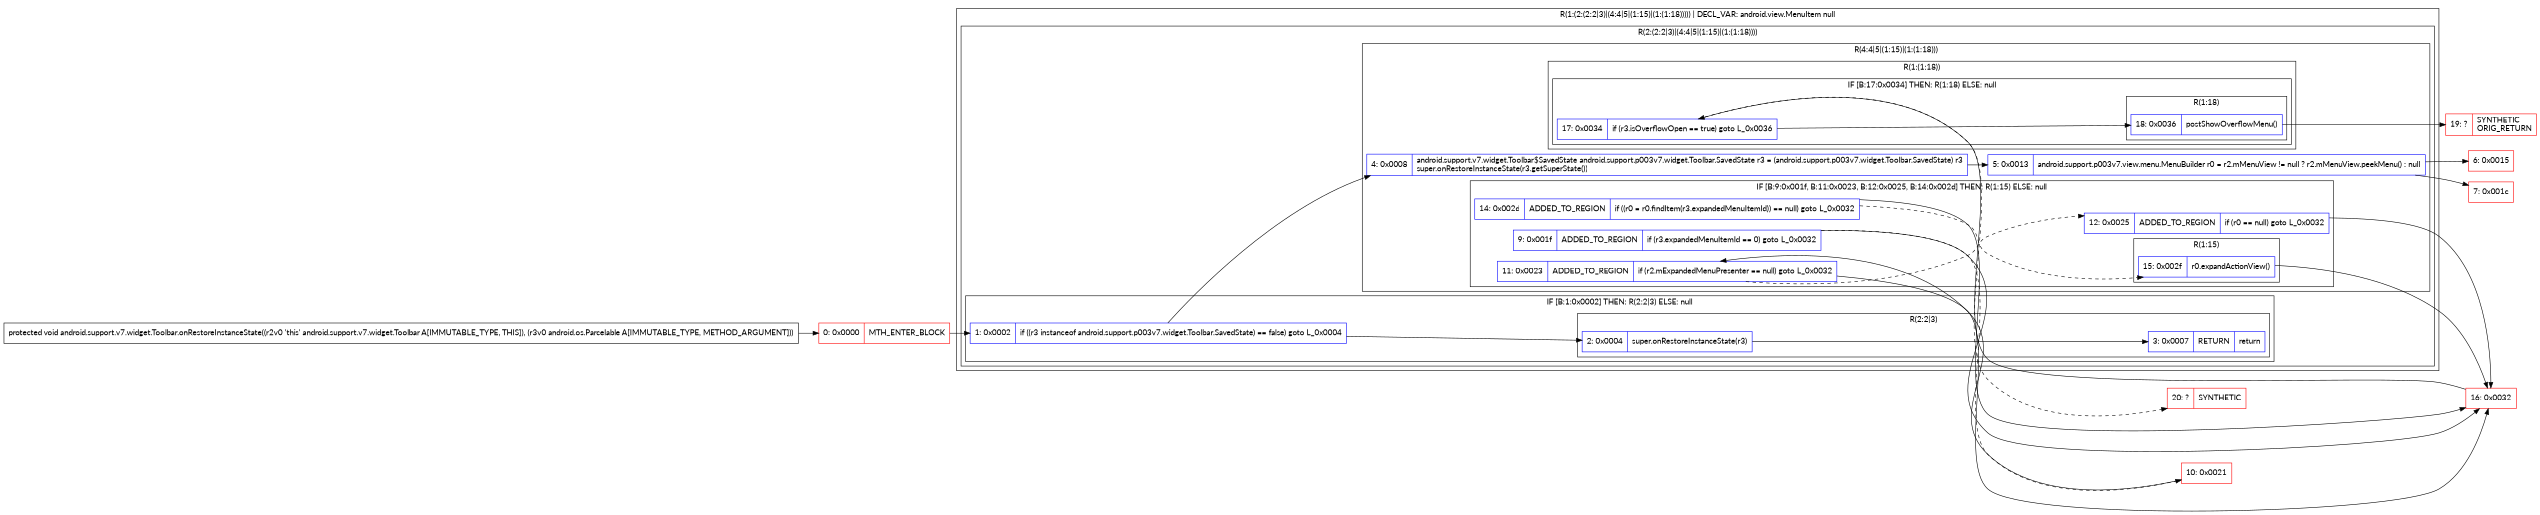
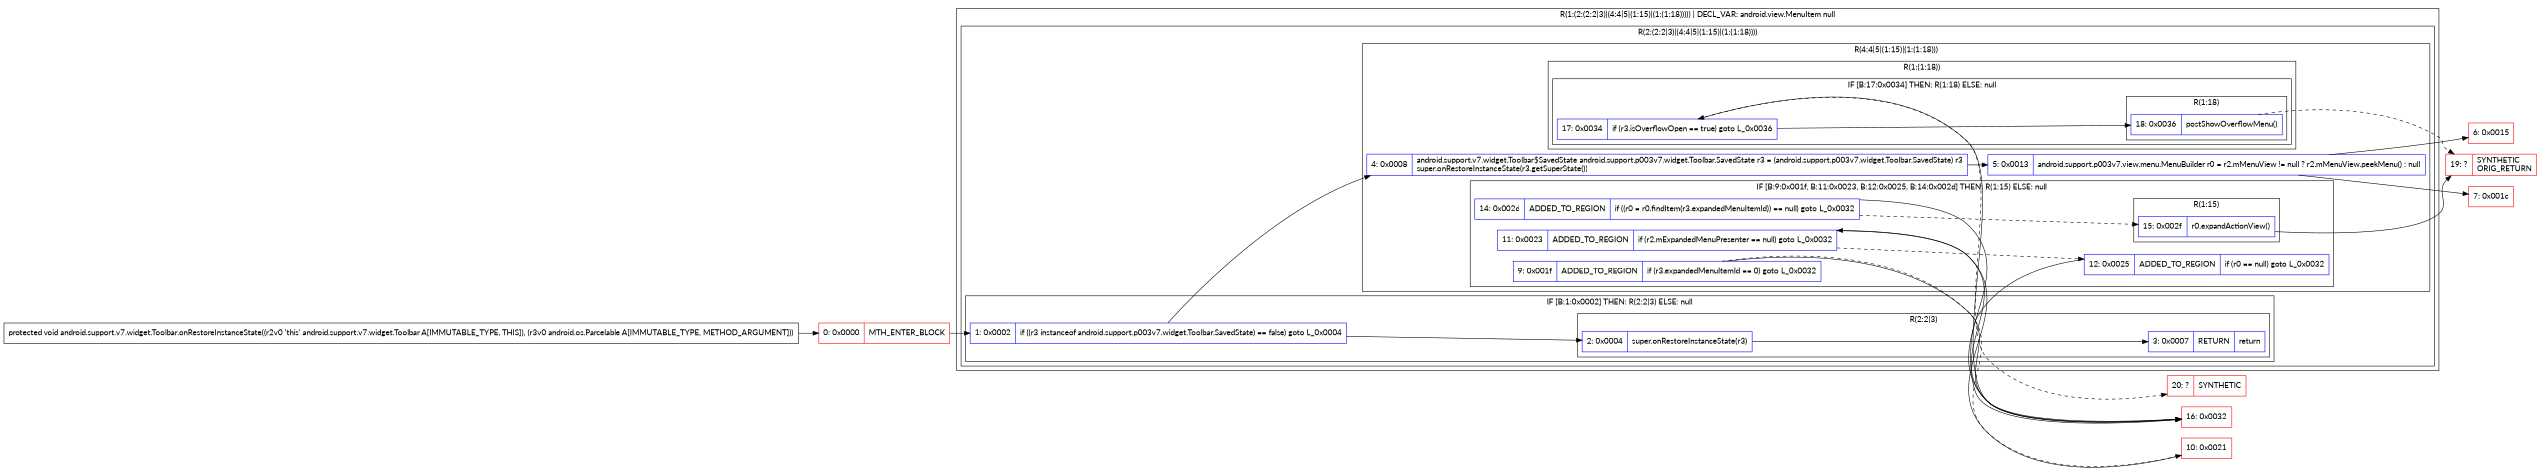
edge "18: 0x0036" -> "19: ?": style solid -> dashed
edge "15: 0x002f" -> "16: 0x0032": now "15: 0x002f" -> "19: ?"
